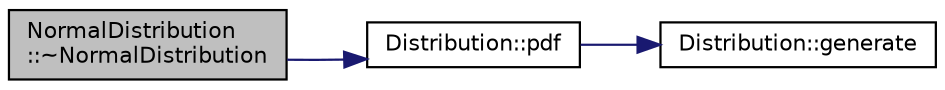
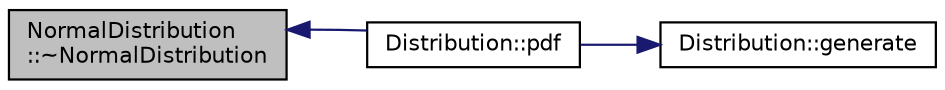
edge "NormalDistribution ::~NormalDistribution" -> "Distribution::pdf": reversed
